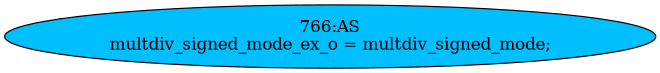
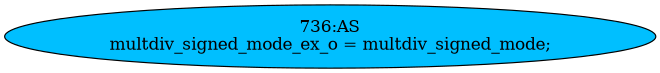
node "766:AS multdiv_signed_mode_ex_o = multdiv_signed_mode;": label "766:AS multdiv_signed_mode_ex_o = multdiv_signed_mode;" -> "736:AS multdiv_signed_mode_ex_o = multdiv_signed_mode;"
